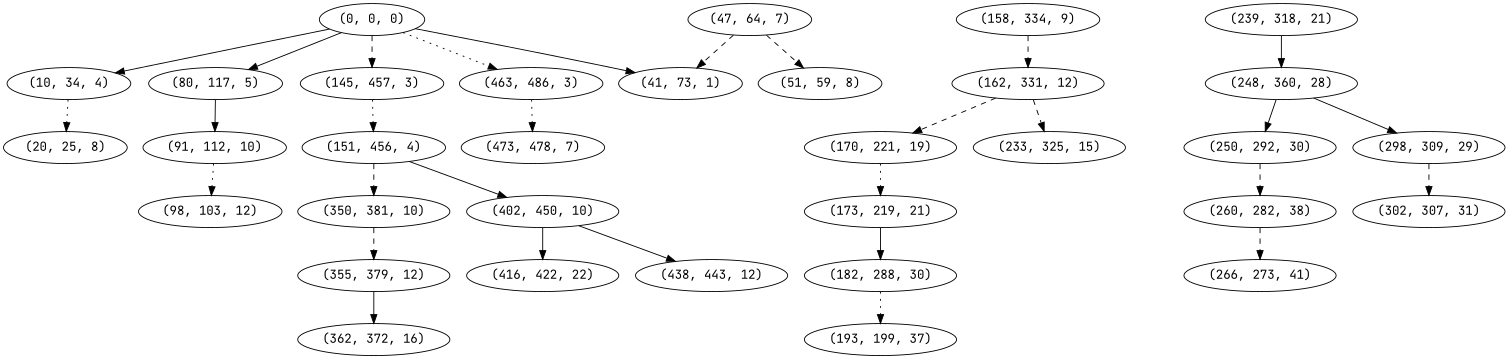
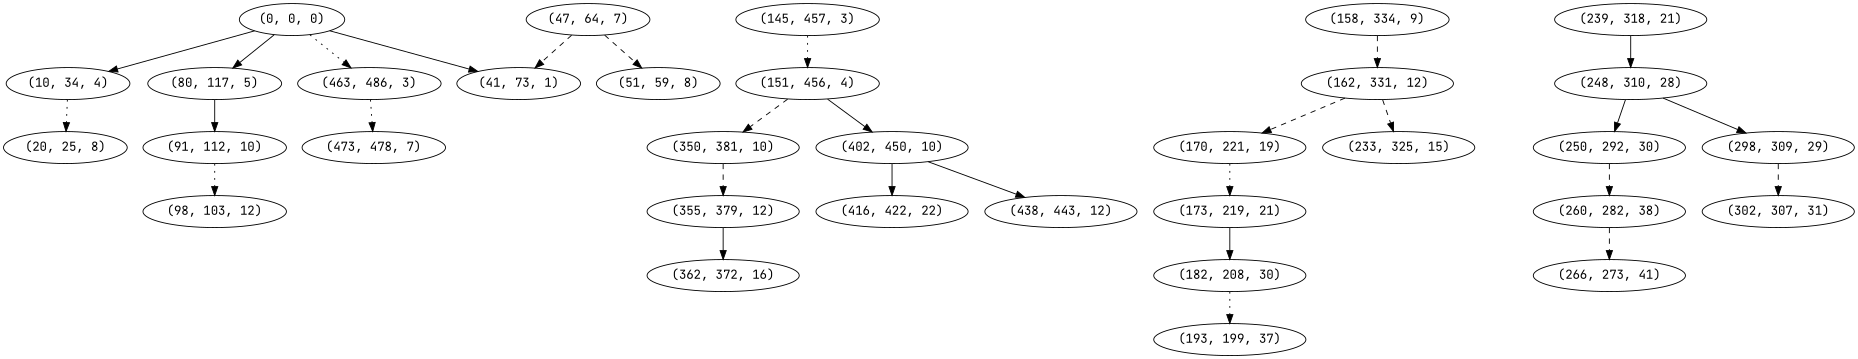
edge "(0, 0, 0)" -> "(145, 457, 3)": removed
node "(248, 360, 28)": label "(248, 360, 28)" -> "(248, 310, 28)"
node "(182, 288, 30)": label "(182, 288, 30)" -> "(182, 208, 30)"
